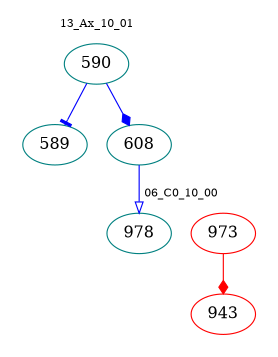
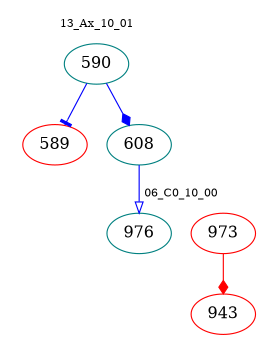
node "589": color teal -> red
node "978": label "978" -> "976"
